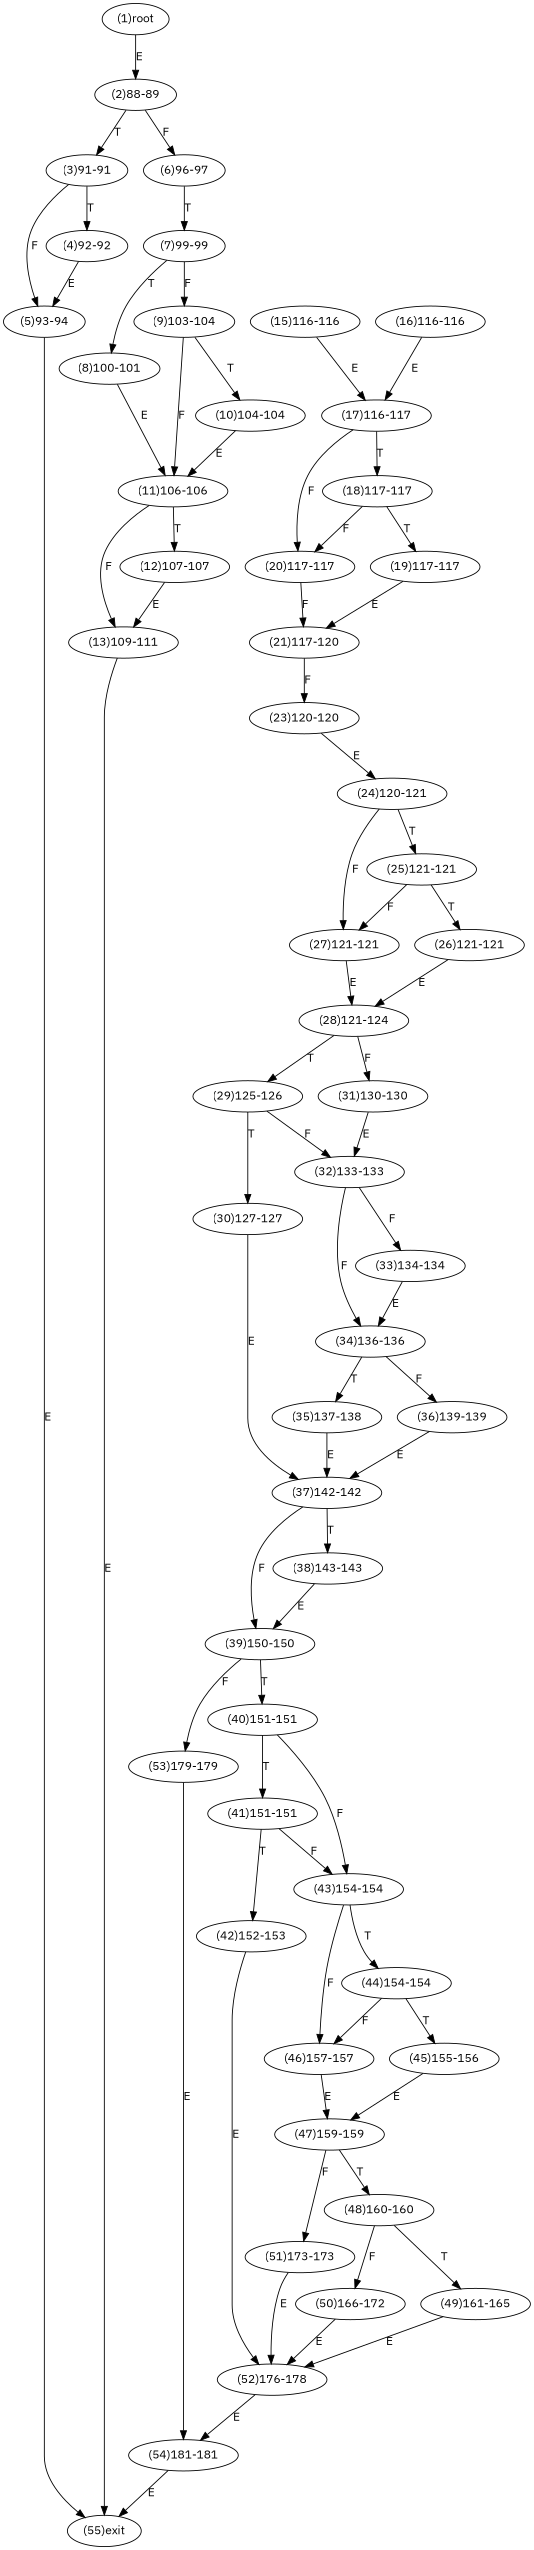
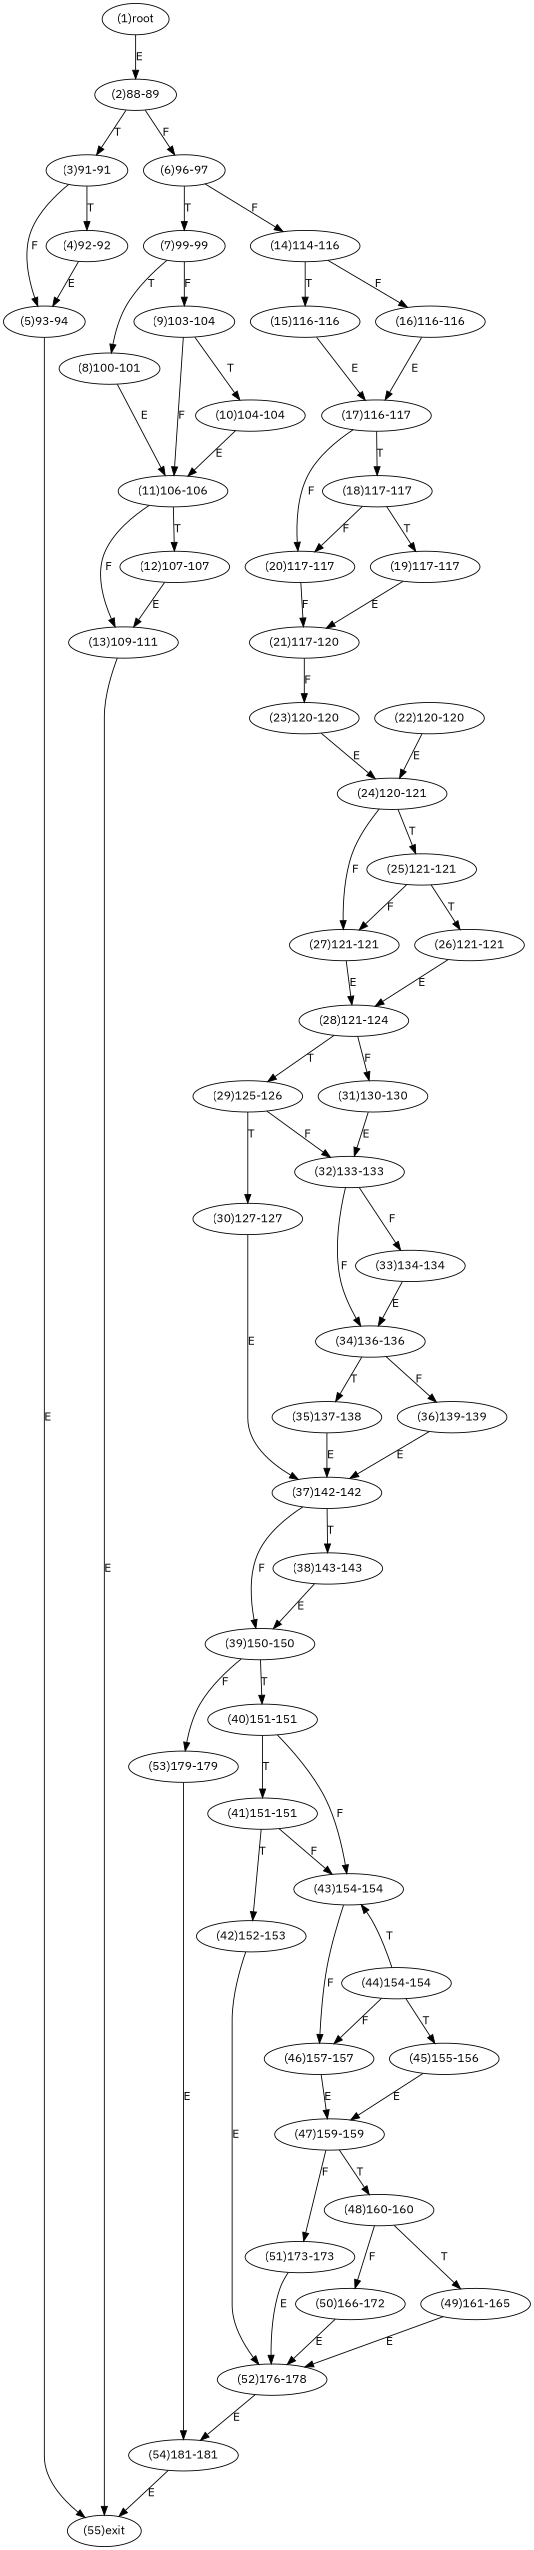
node "(14)114-116": added
node "(22)120-120": added
edge "(43)154-154" -> "(44)154-154": reversed
